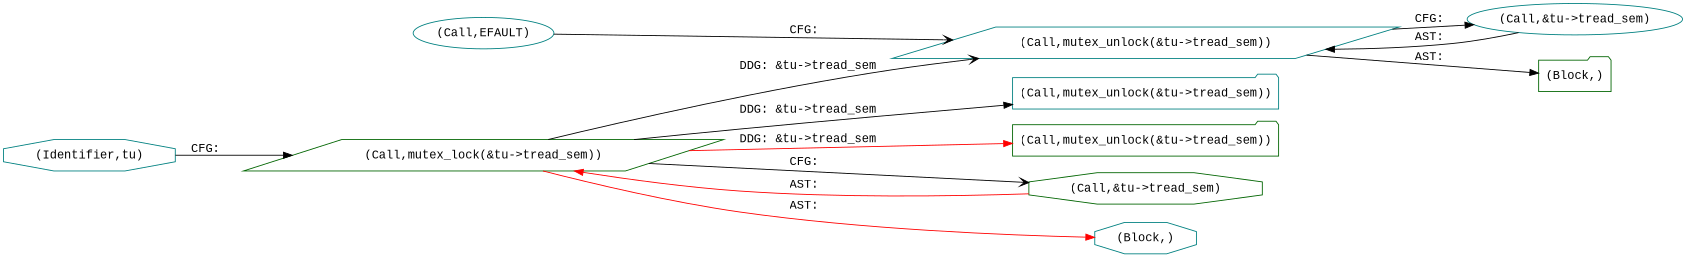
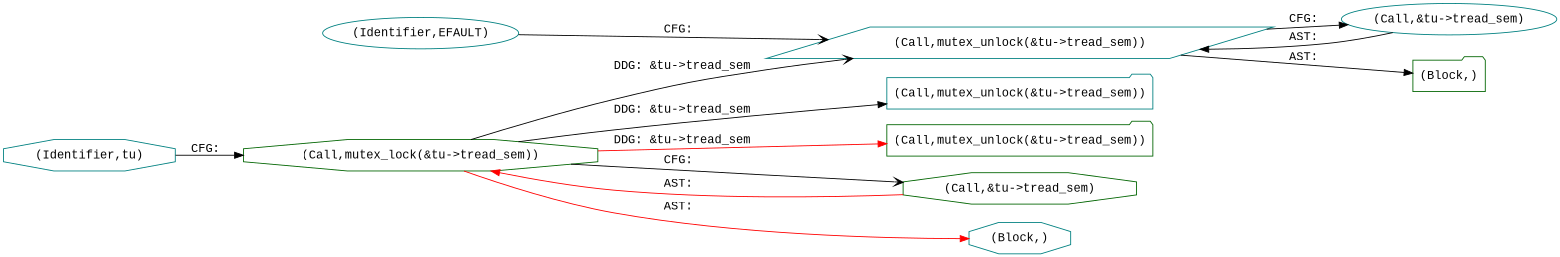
node "(Call,EFAULT)": label "(Call,EFAULT)" -> "(Identifier,EFAULT)"
node "(Call,mutex_lock(&tu->tread_sem))": shape parallelogram -> octagon
